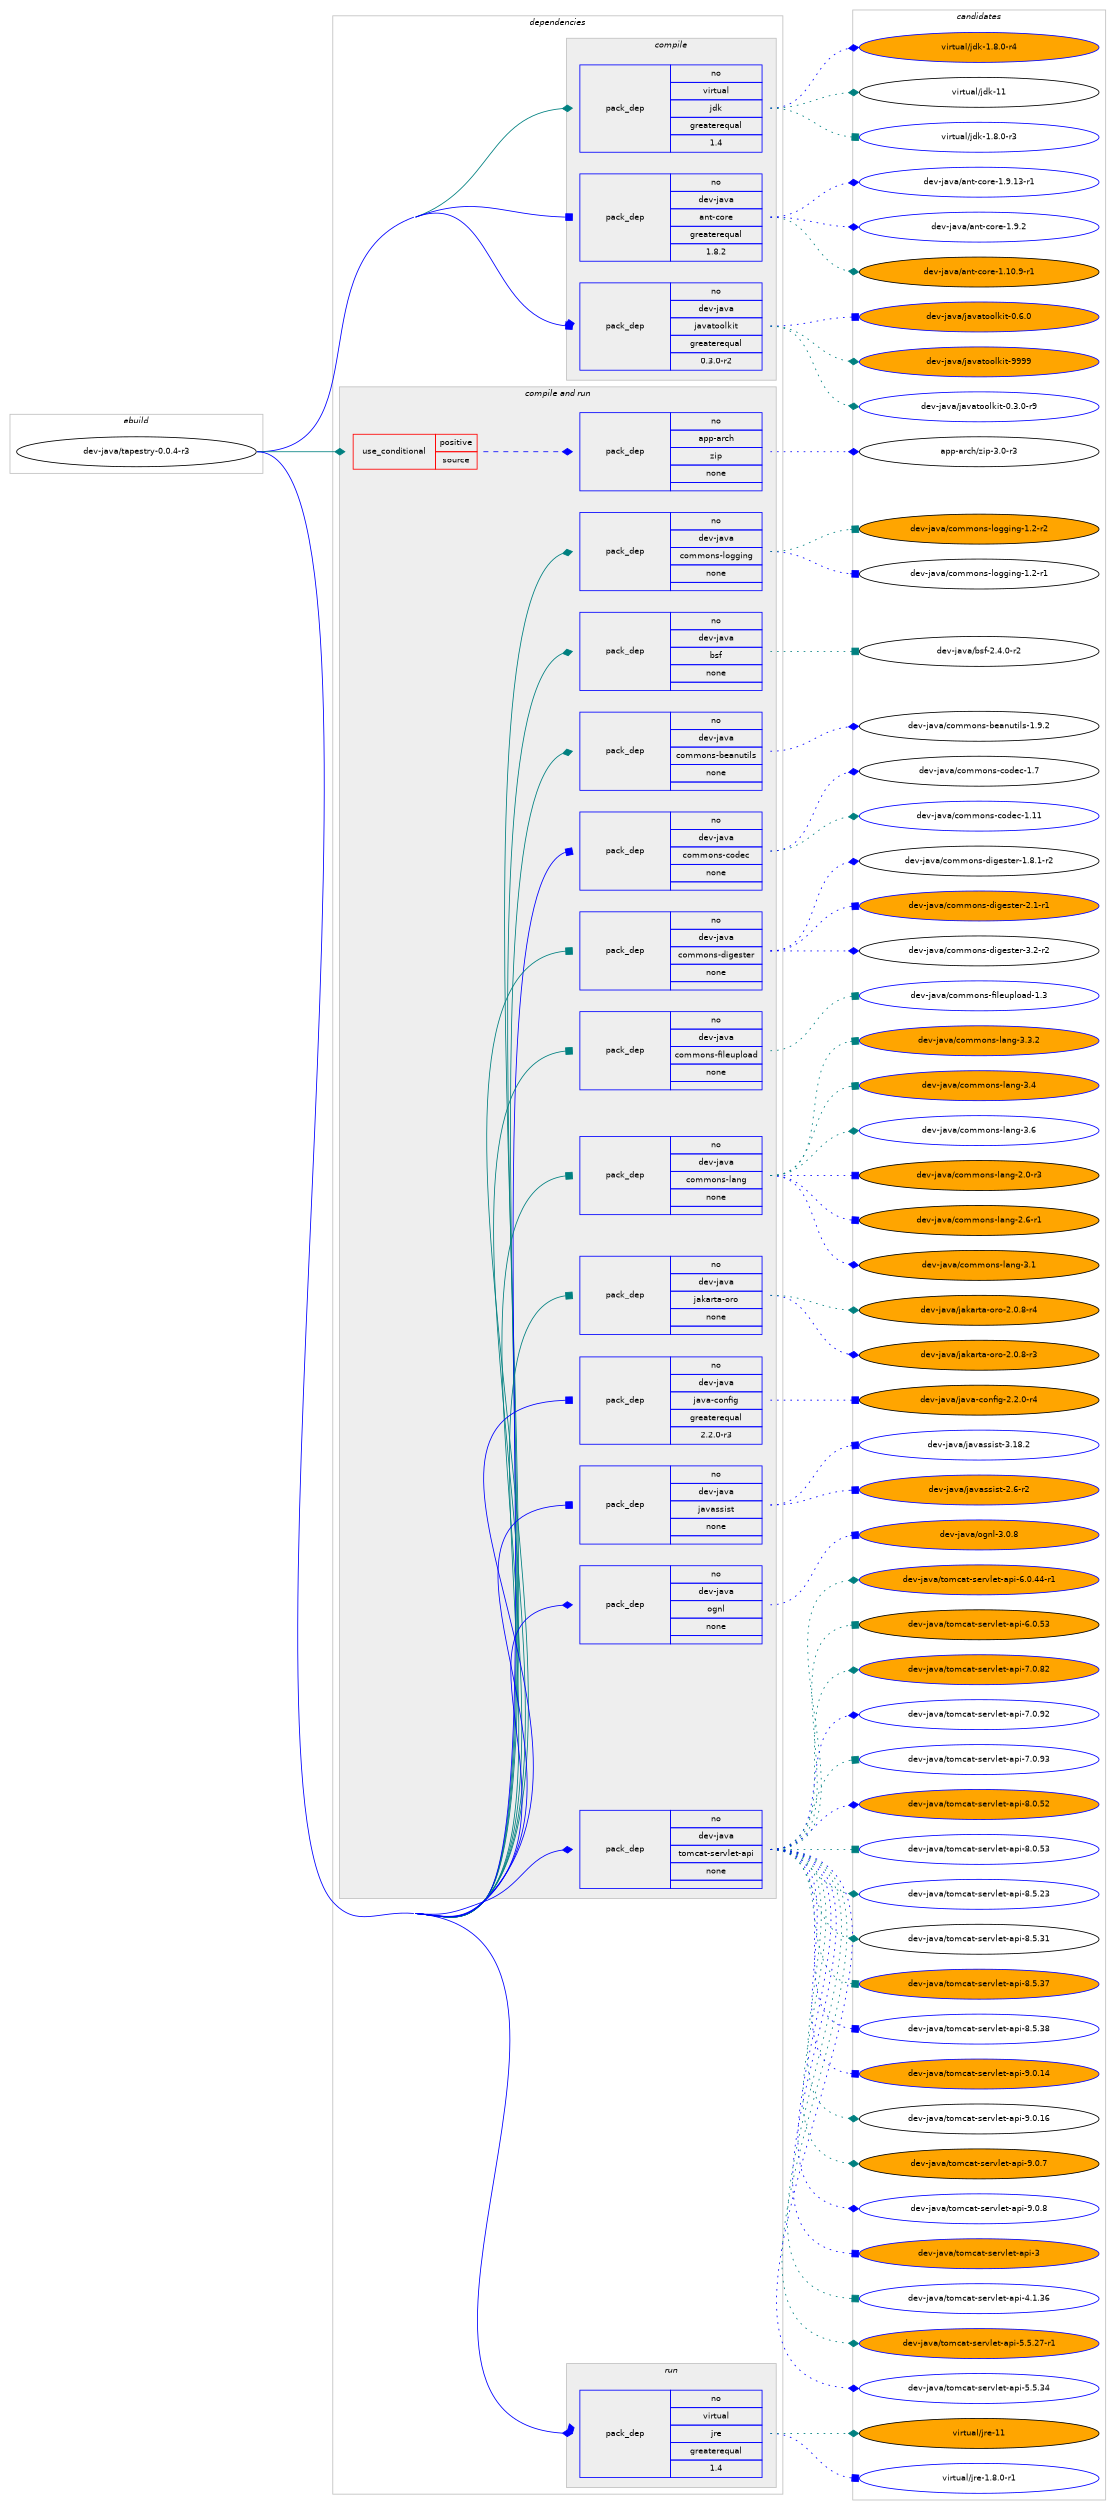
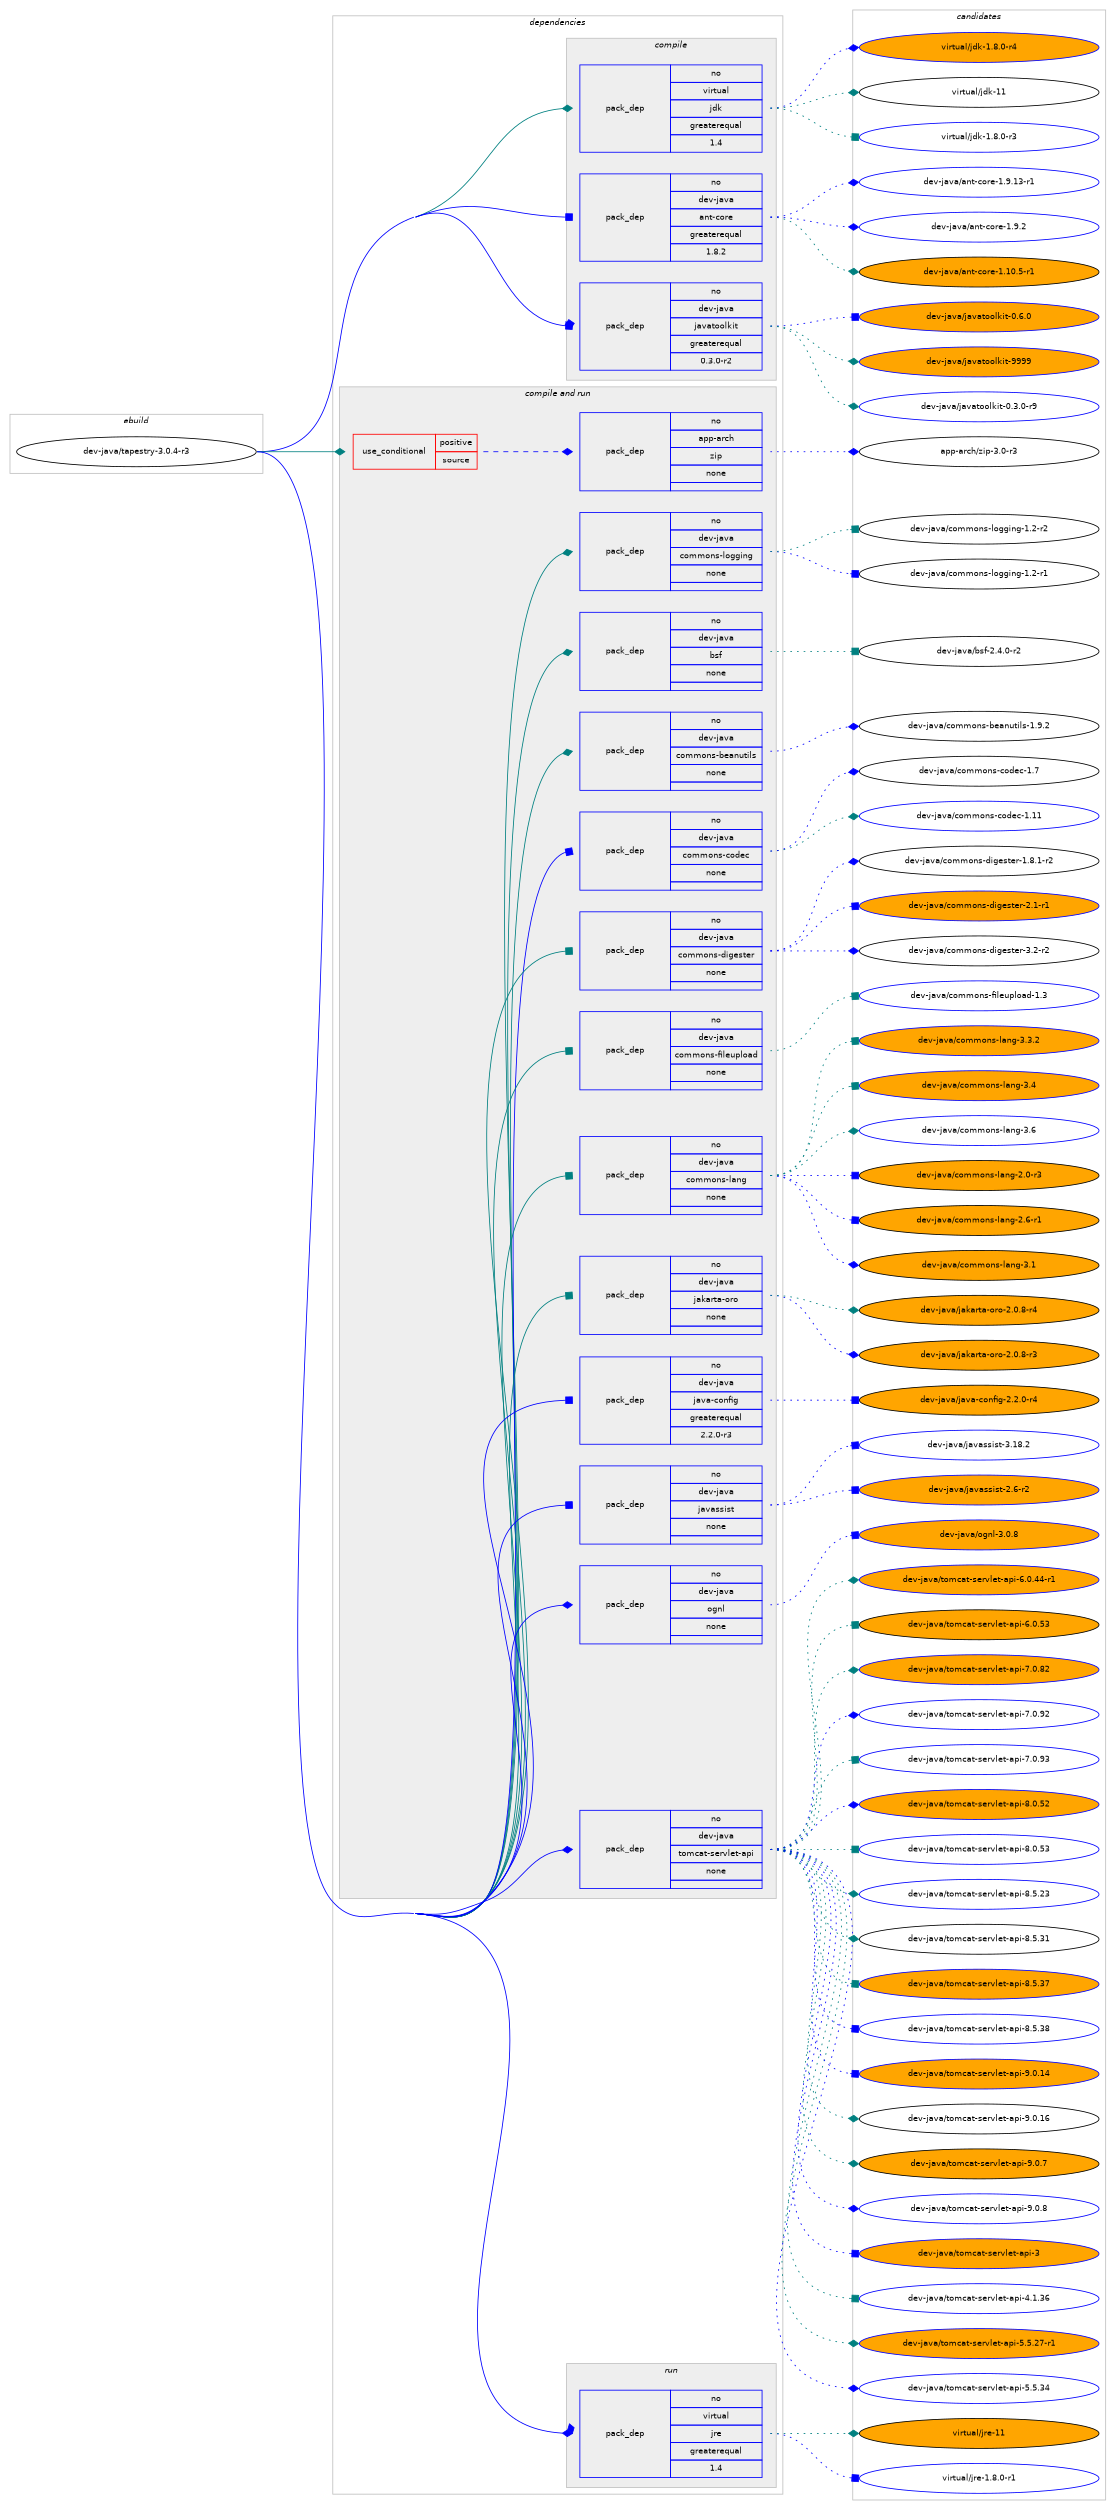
node "dev-java/ant-core-1.10.9-r1": label "dev-java/ant-core-1.10.9-r1" -> "dev-java/ant-core-1.10.5-r1"
node "dev-java/tapestry-0.0.4-r3": label "dev-java/tapestry-0.0.4-r3" -> "dev-java/tapestry-3.0.4-r3"
node "dev-java/commons-logging-1.2-r2": fillcolor orange -> white
